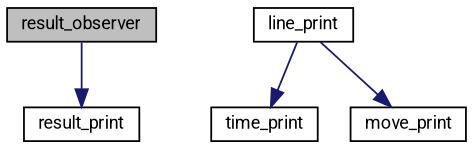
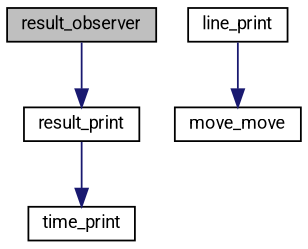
edge "line_print" -> "time_print": now "result_print" -> "time_print"
node "move_print": label "move_print" -> "move_move"
